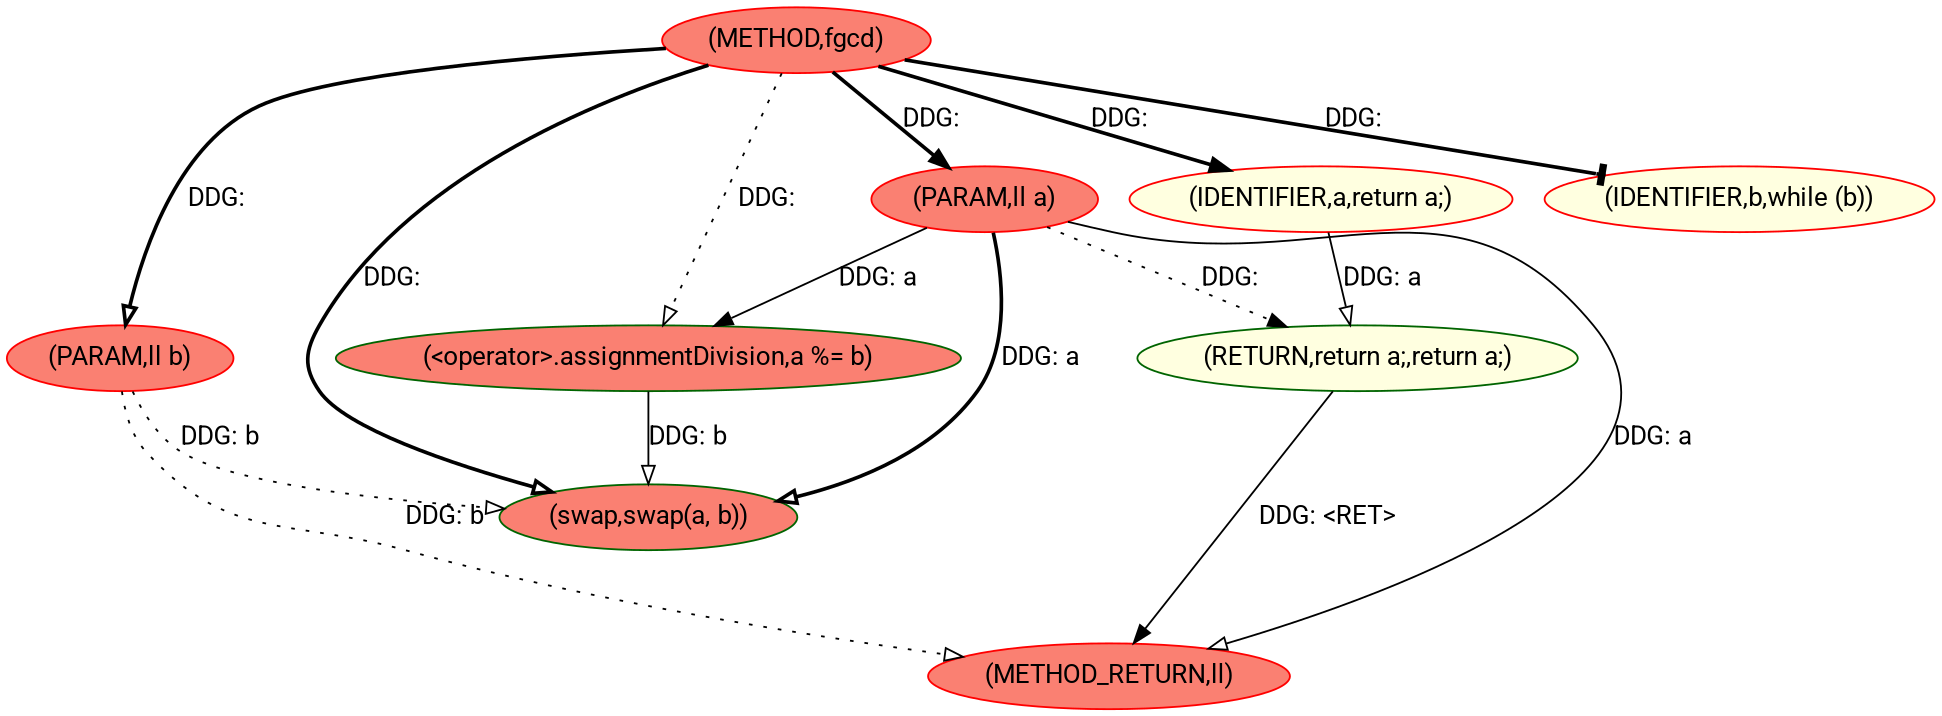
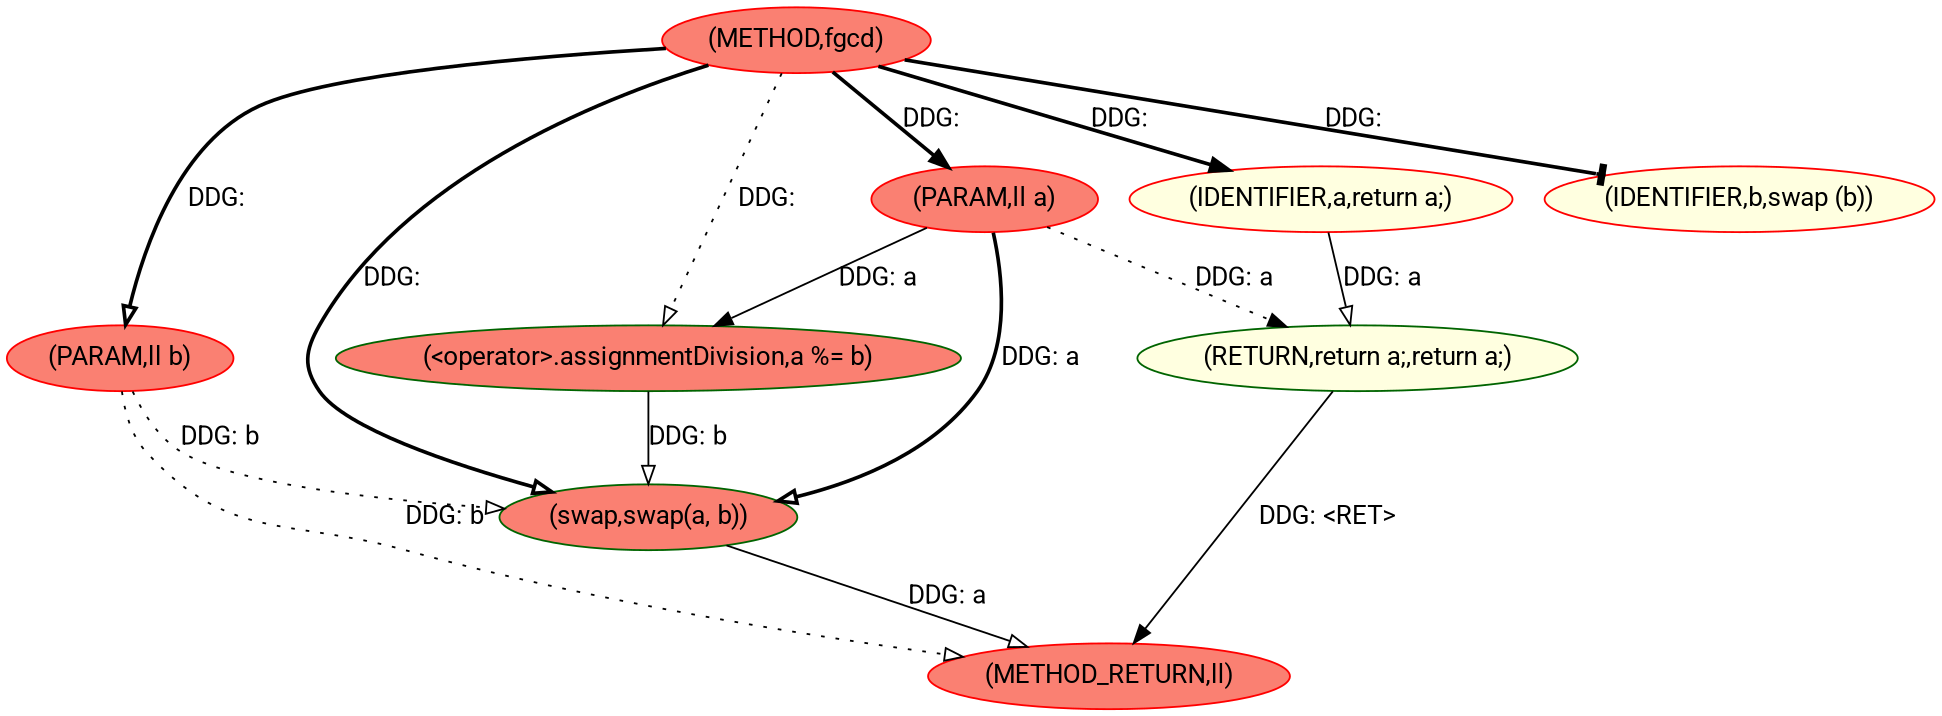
node "(IDENTIFIER,b,while (b))": label "(IDENTIFIER,b,while (b))" -> "(IDENTIFIER,b,swap (b))"
edge "(PARAM,ll a)" -> "(RETURN,return a;,return a;)": label "DDG: " -> "DDG: a"
edge "(PARAM,ll a)" -> "(METHOD_RETURN,ll)": now "(swap,swap(a, b))" -> "(METHOD_RETURN,ll)"
